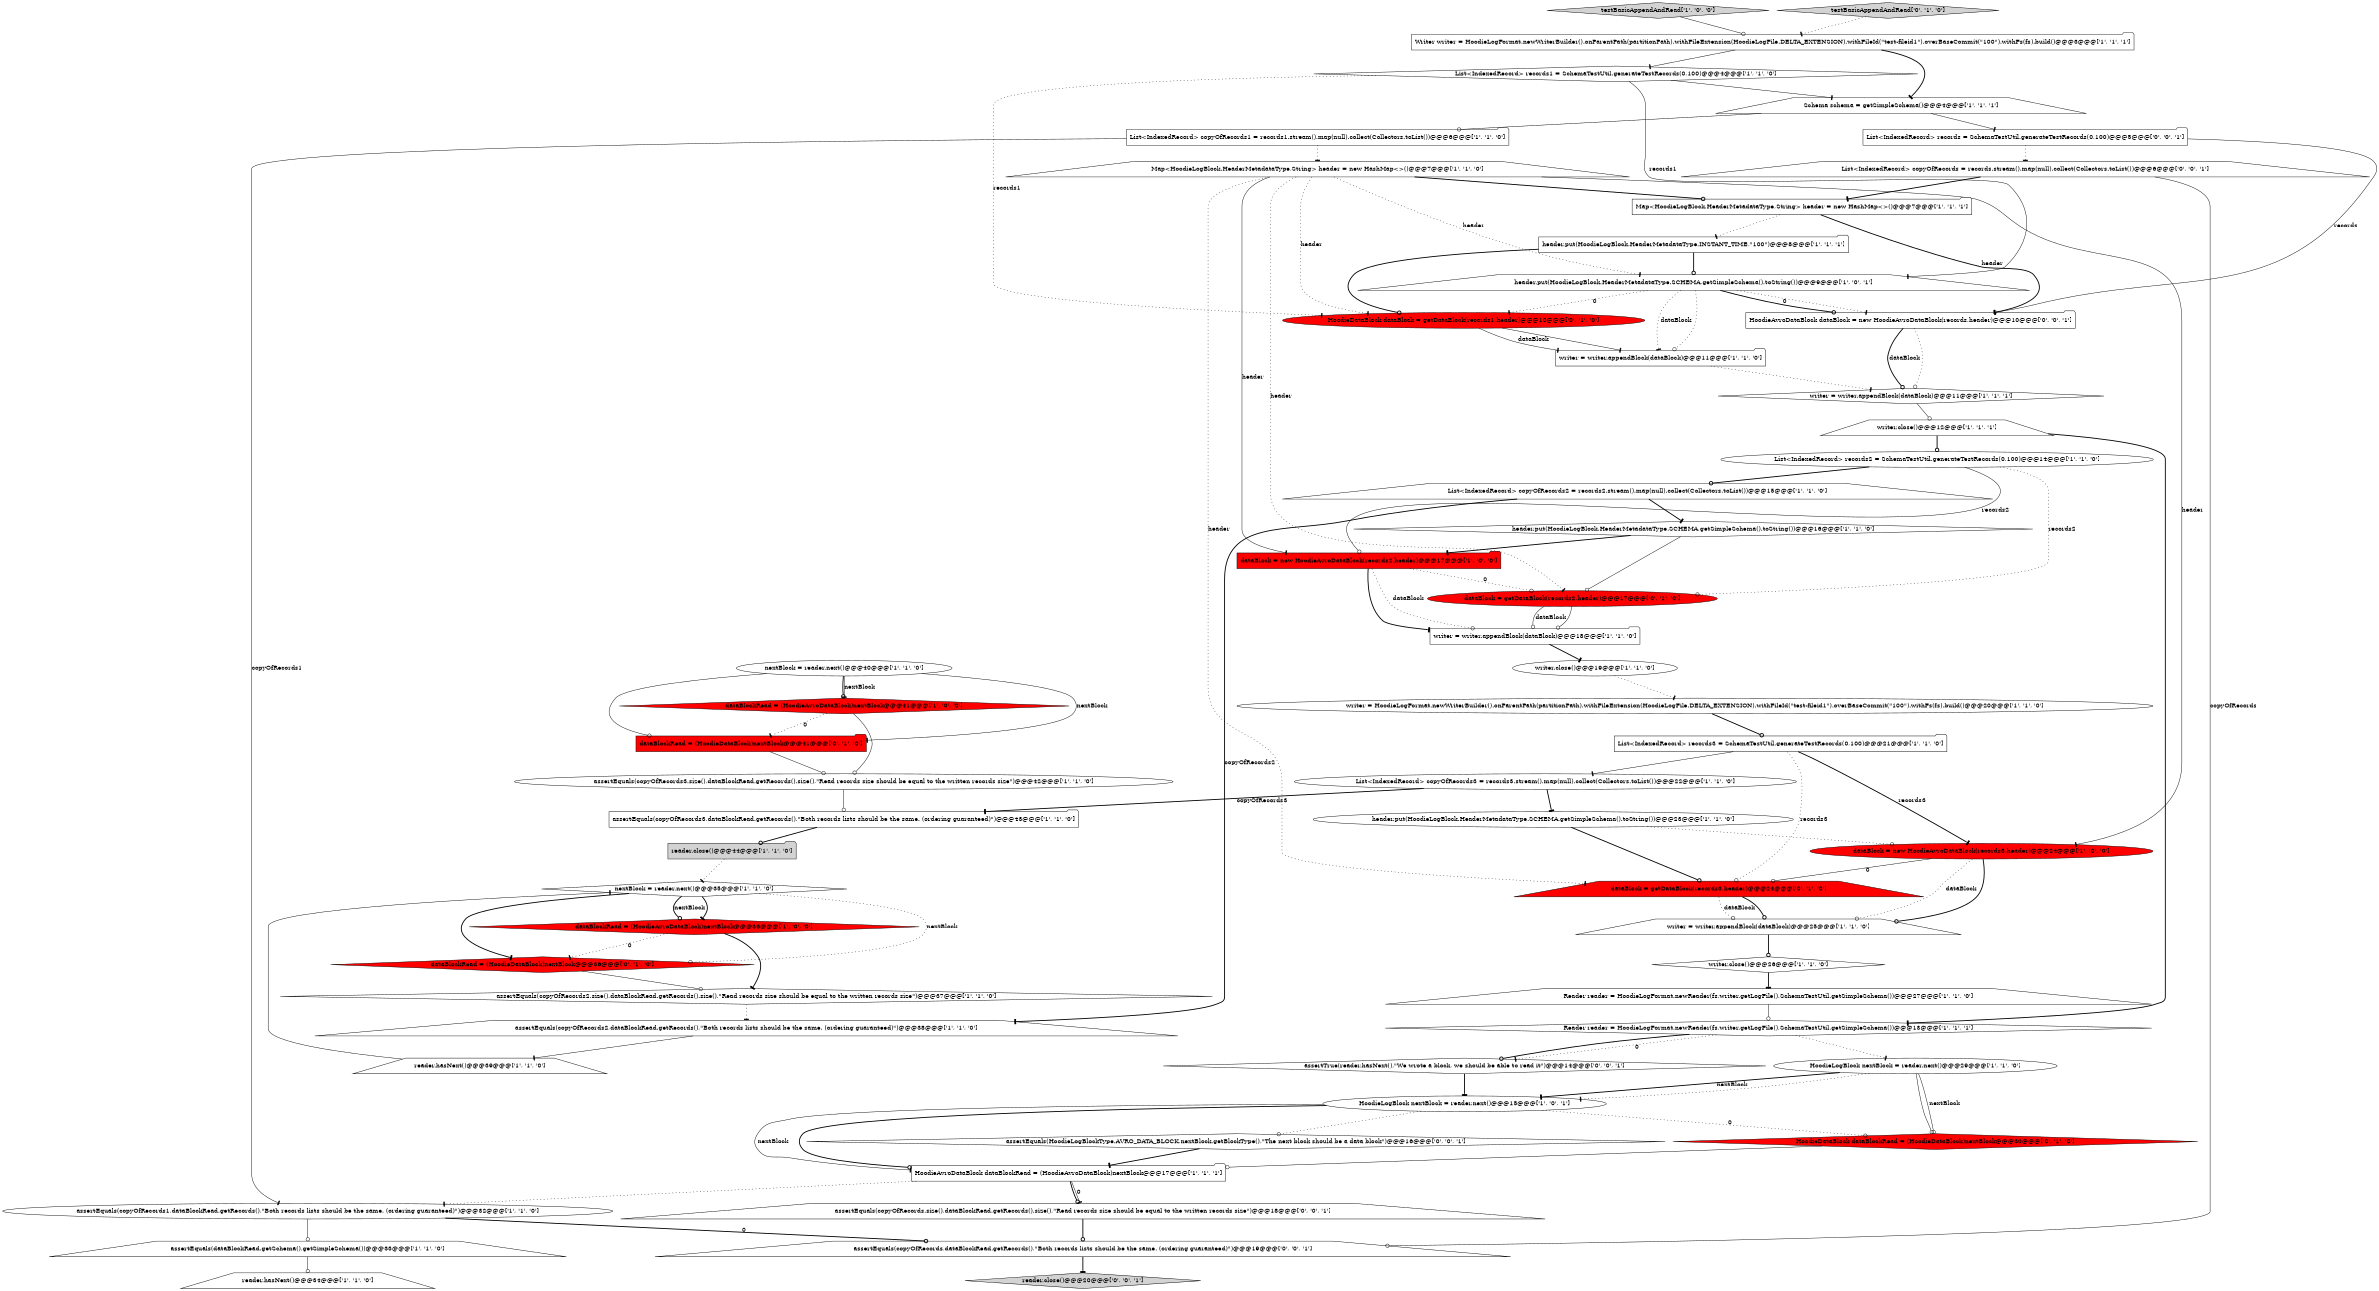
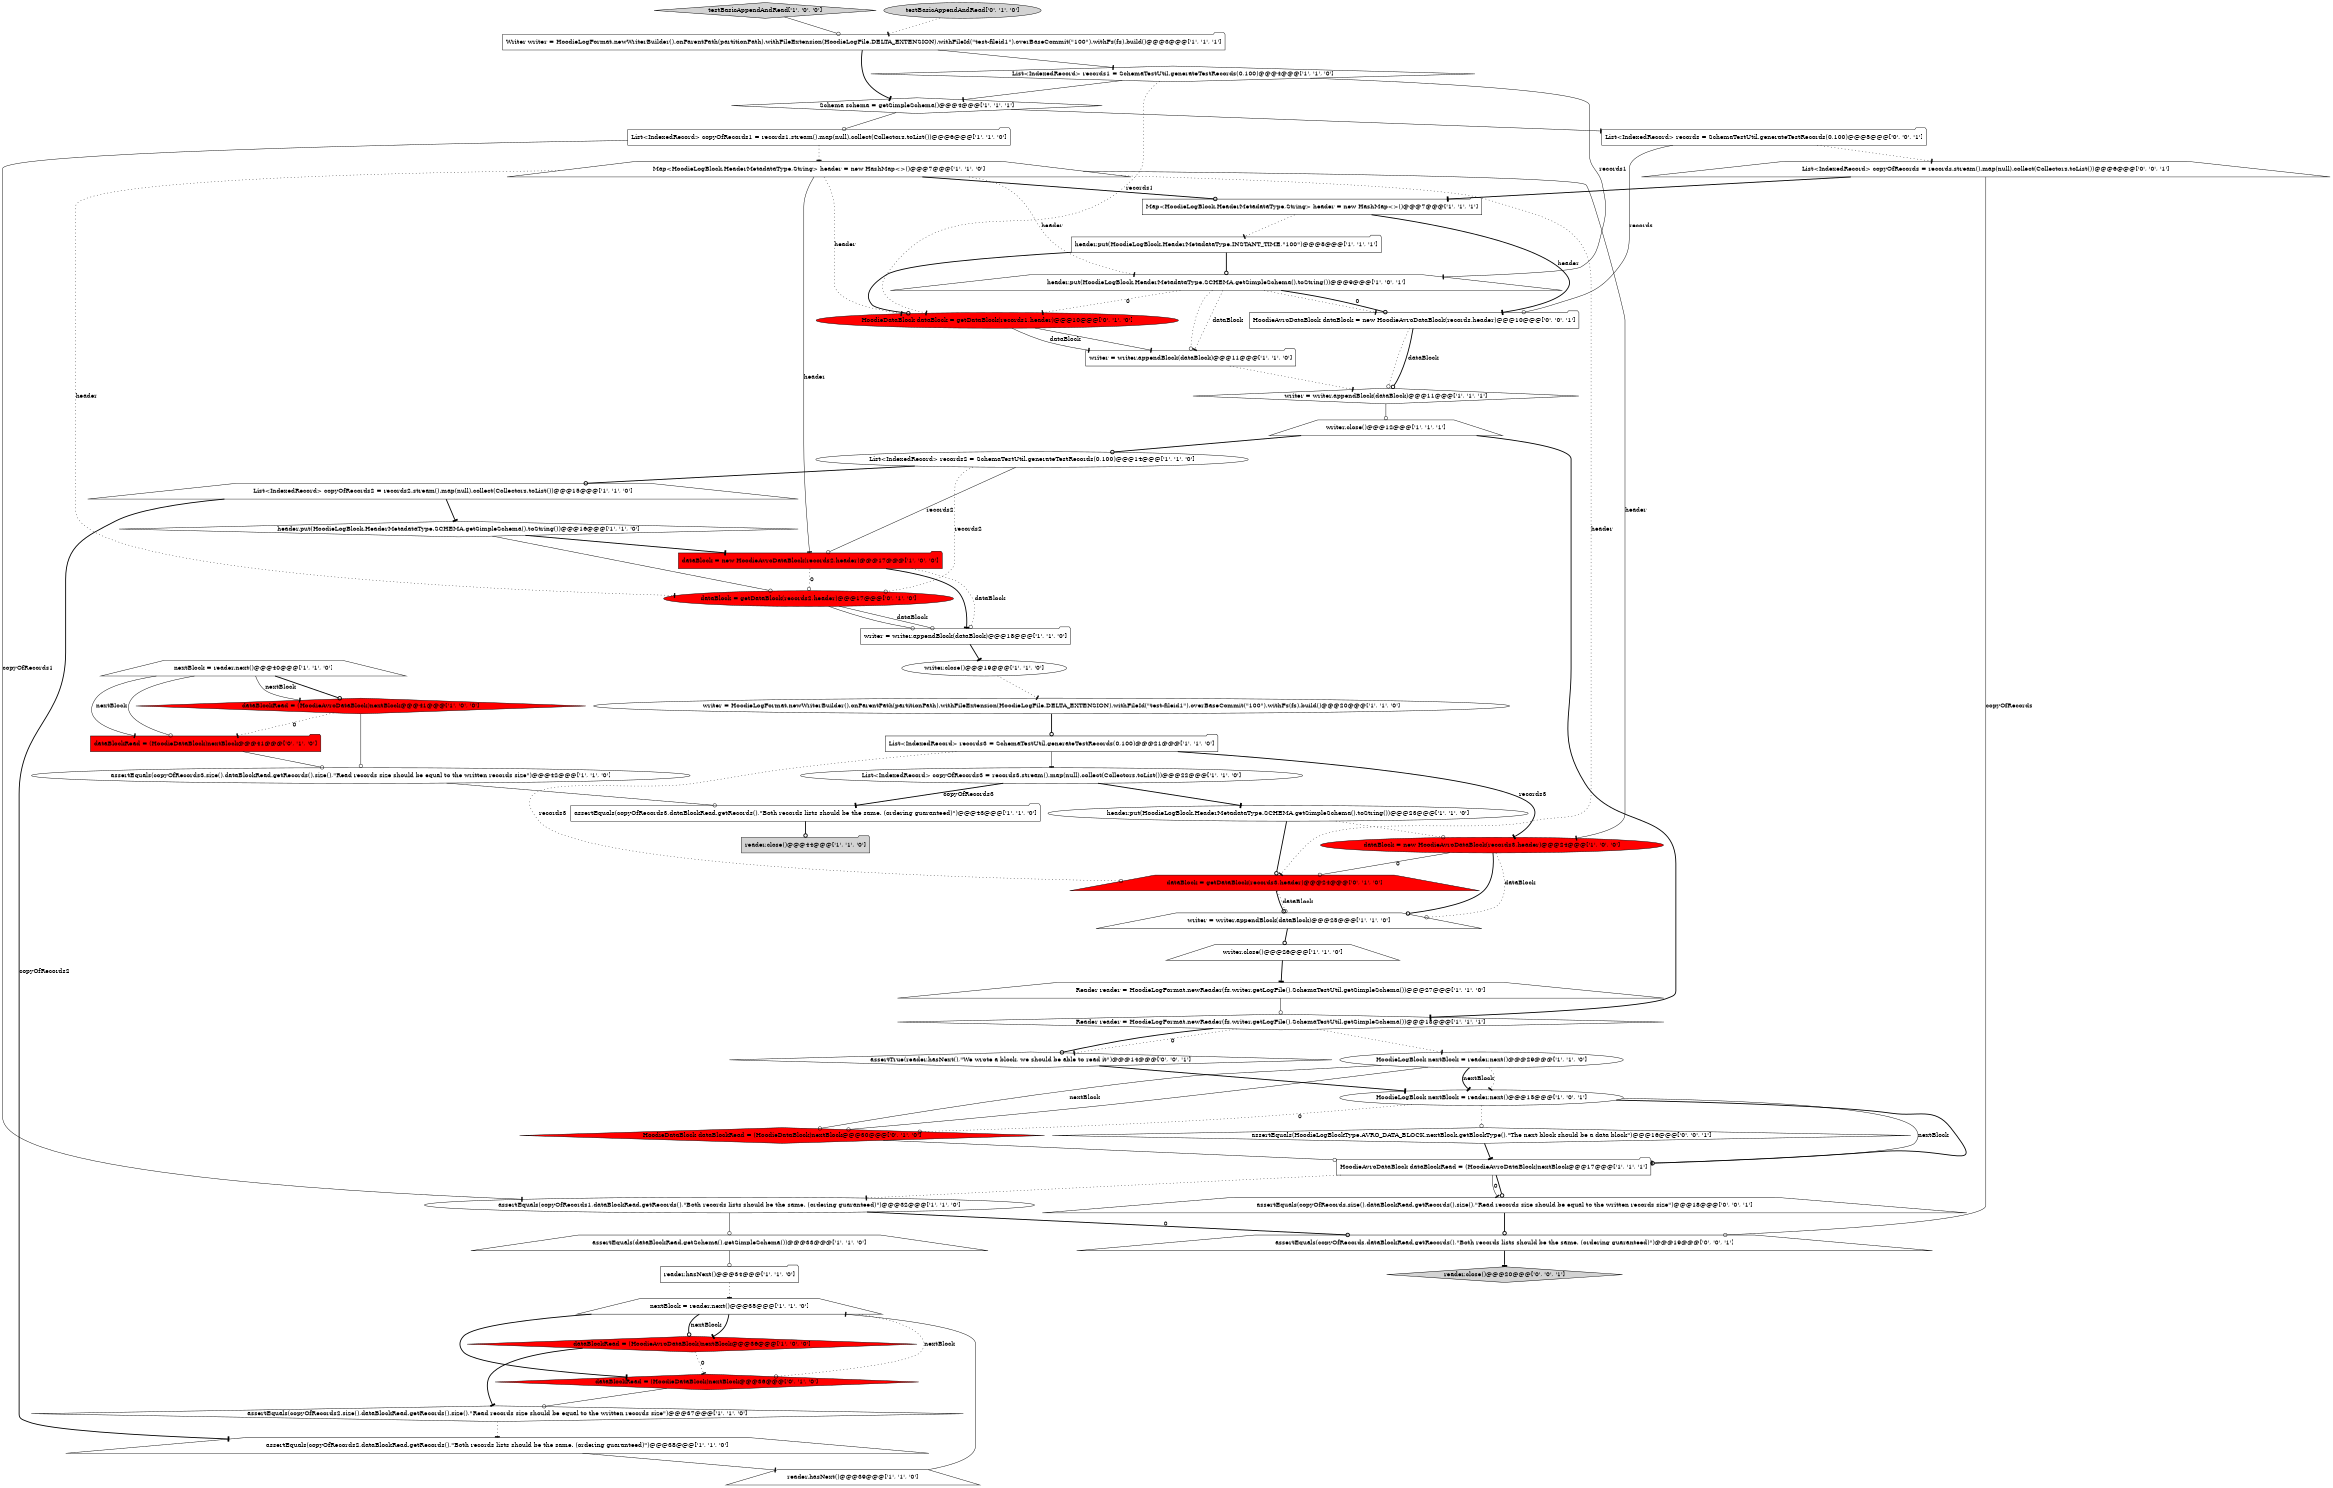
node "testBasicAppendAndRead['0', '1', '0']": shape diamond -> ellipse
node "Schema schema = getSimpleSchema()@@@4@@@['1', '1', '1']": shape trapezium -> diamond
node "nextBlock = reader.next()@@@40@@@['1', '1', '0']": shape ellipse -> trapezium
edge "reader.close()@@@44@@@['1', '1', '0']" -> "nextBlock = reader.next()@@@35@@@['1', '1', '0']": now "reader.hasNext()@@@34@@@['1', '1', '0']" -> "nextBlock = reader.next()@@@35@@@['1', '1', '0']"
node "nextBlock = reader.next()@@@35@@@['1', '1', '0']": shape diamond -> trapezium
node "writer.close()@@@26@@@['1', '1', '0']": shape diamond -> trapezium
node "reader.hasNext()@@@34@@@['1', '1', '0']": shape trapezium -> folder
